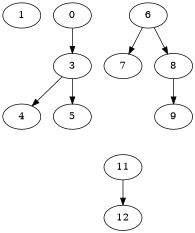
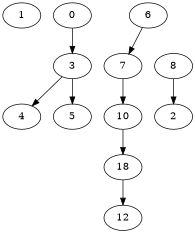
edge "6" -> "8": removed
node "10": added
node "9": label "9" -> "2"
node "11": label "11" -> "18"
